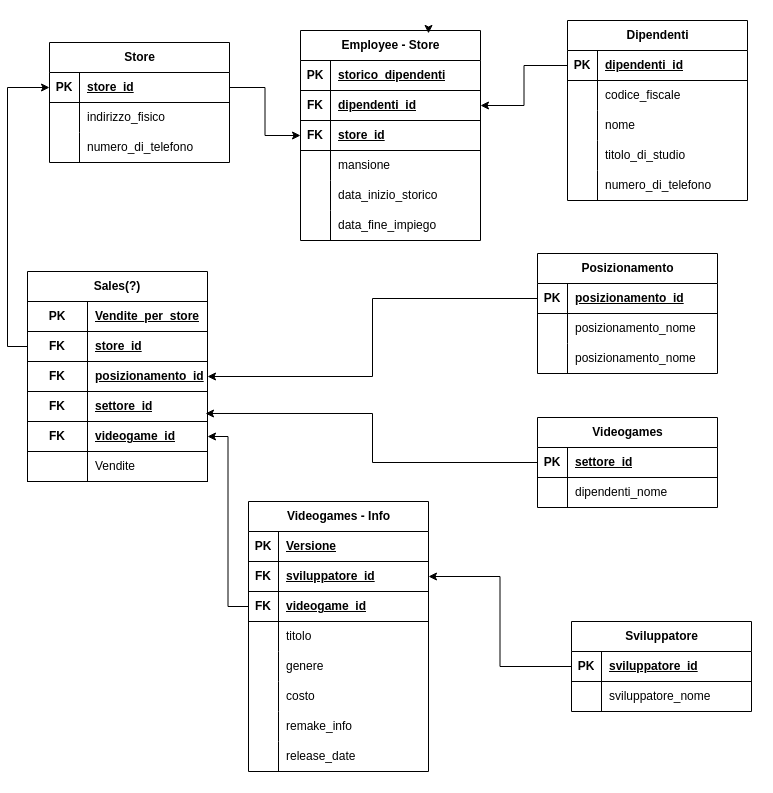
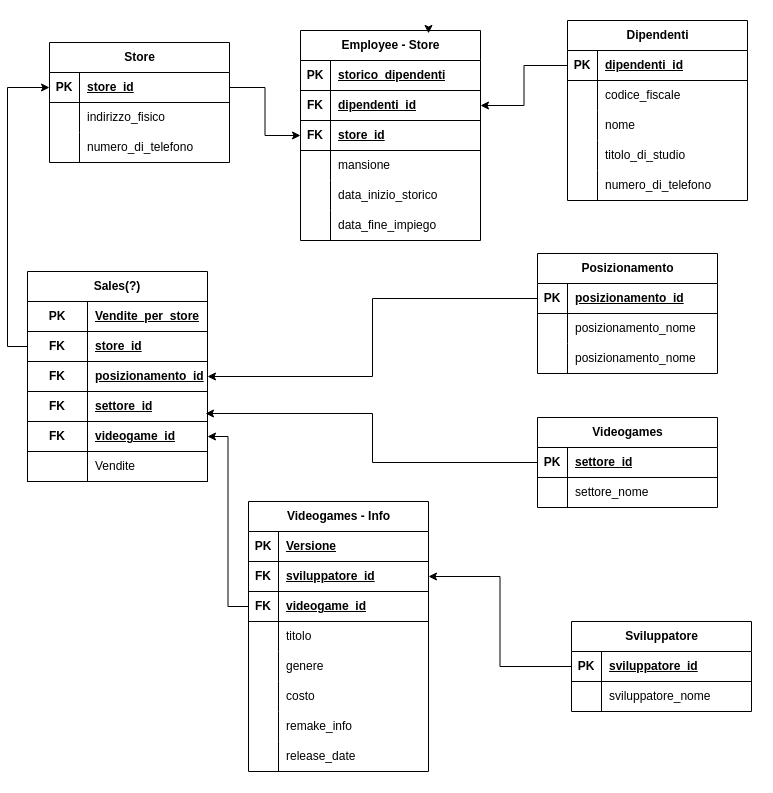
node "dipendenti_nome": label "dipendenti_nome" -> "settore_nome"
